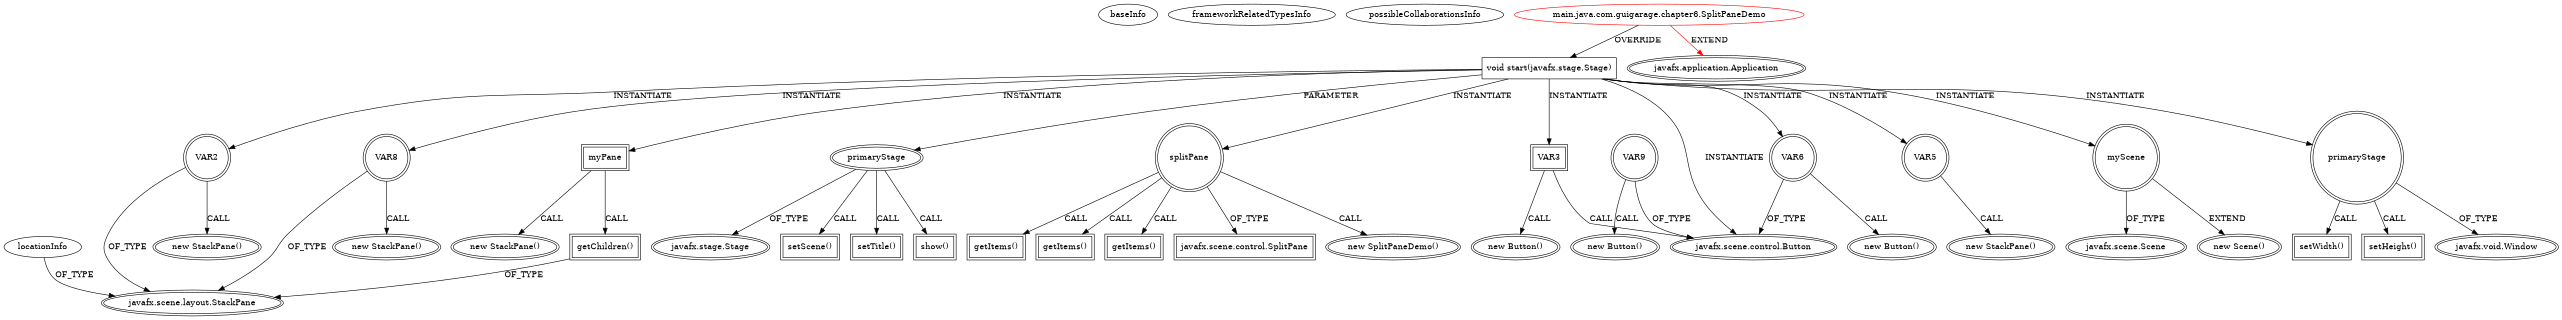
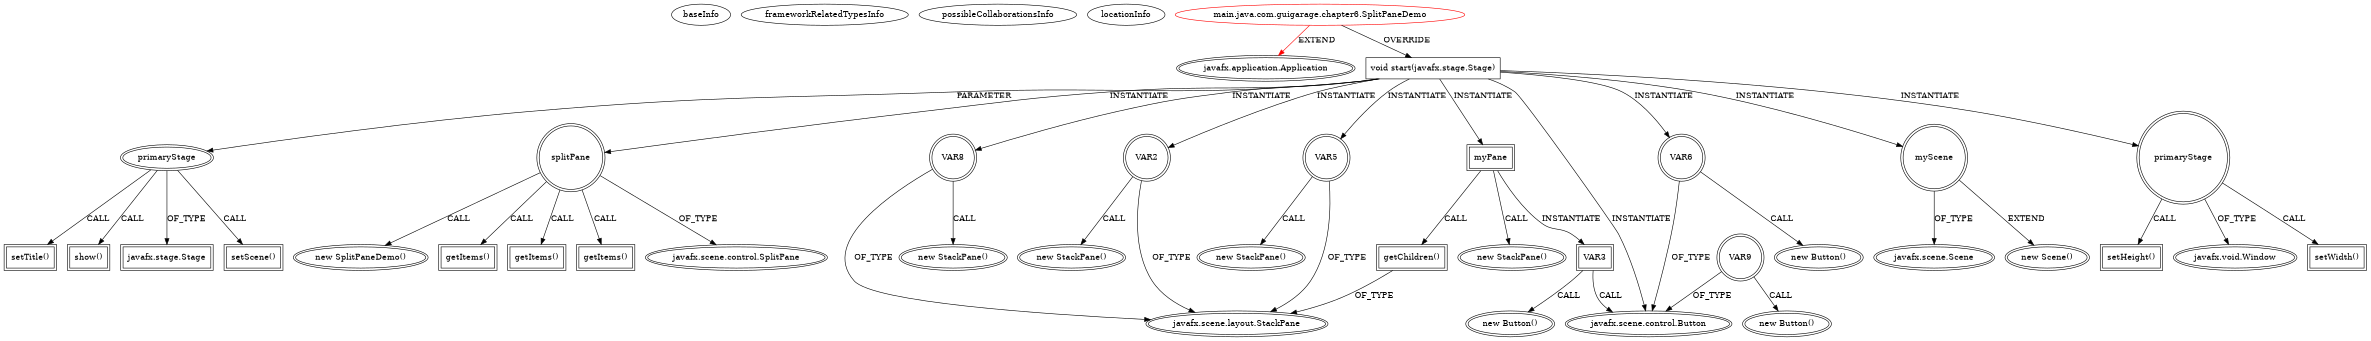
edge "void start(javafx.stage.Stage)" -> "VAR3": now "myPane" -> "VAR3"
node "javafx.stage.Stage": shape ellipse -> box
node "javafx.scene.control.SplitPane": shape box -> ellipse
edge "locationInfo" -> "javafx.scene.layout.StackPane": now "VAR5" -> "javafx.scene.layout.StackPane"
